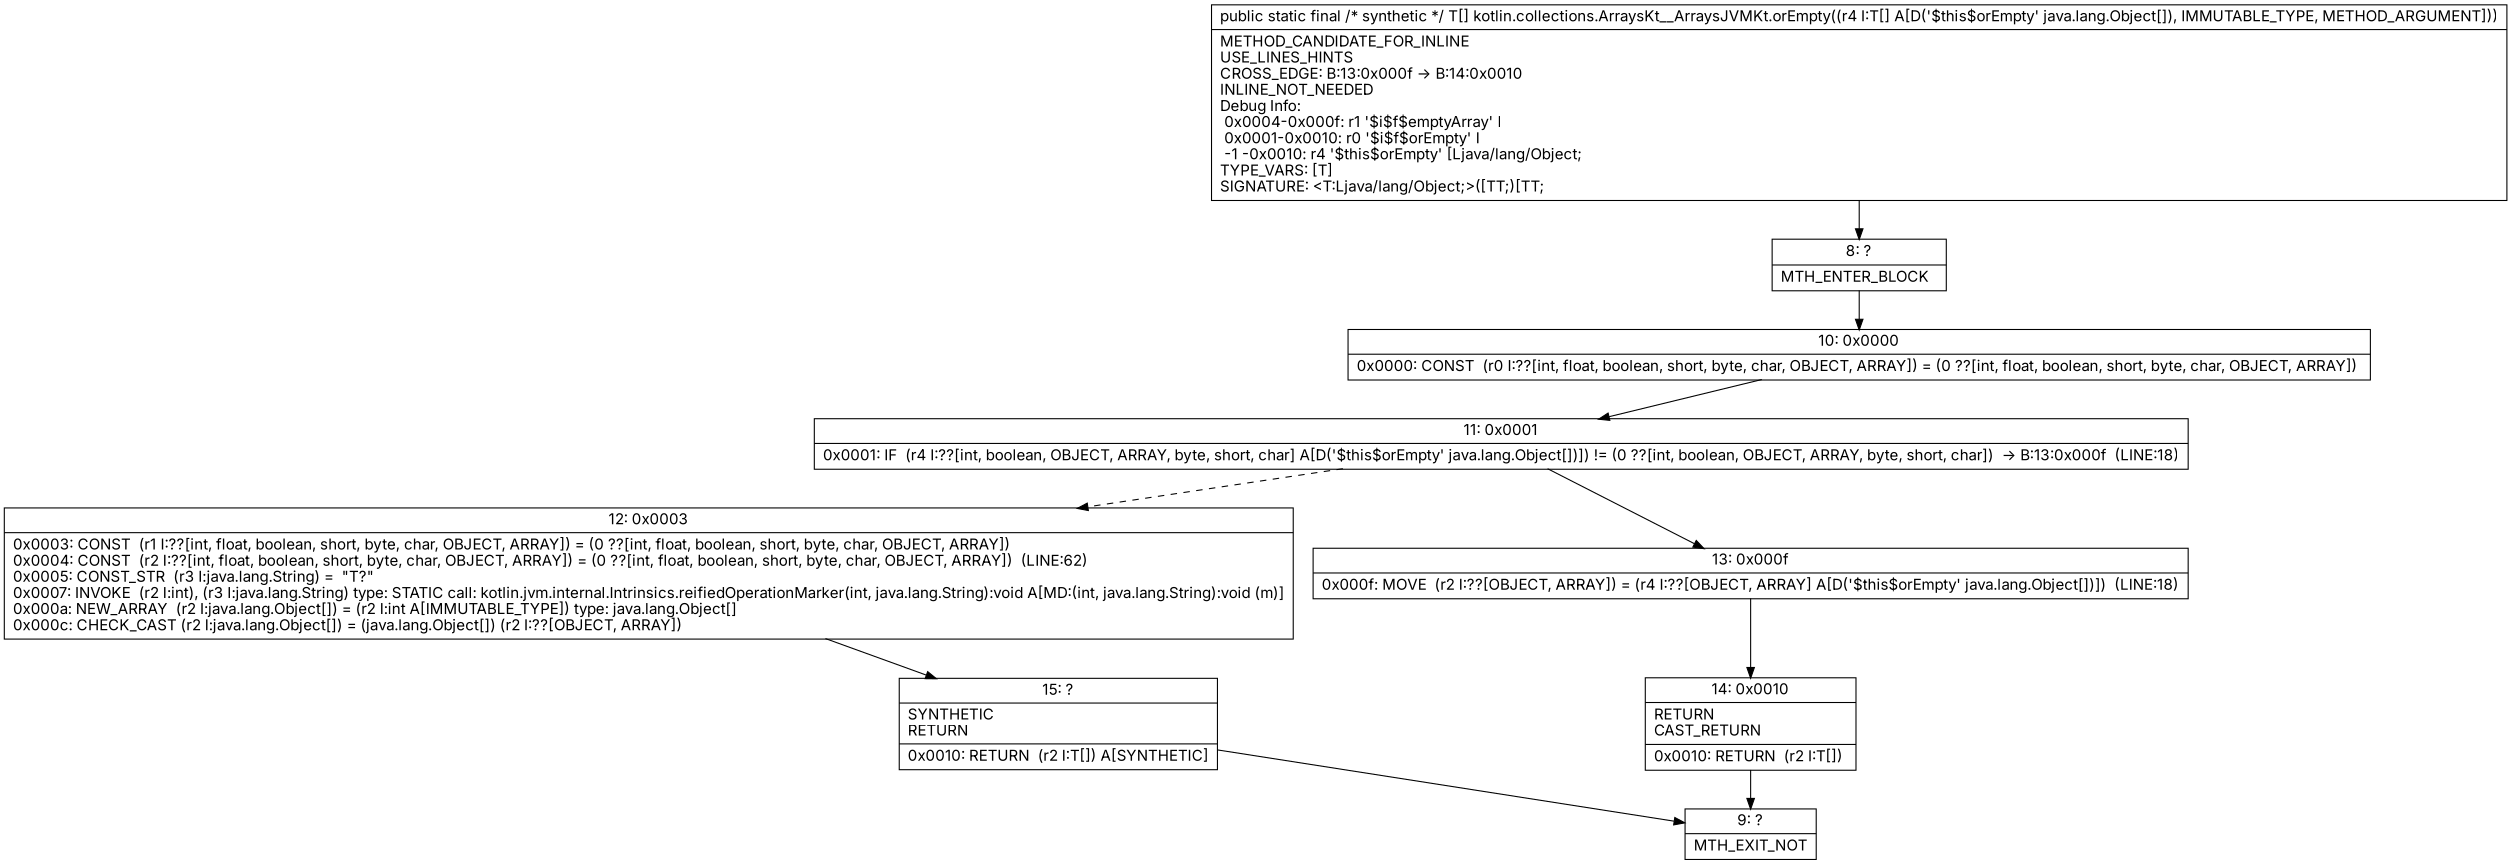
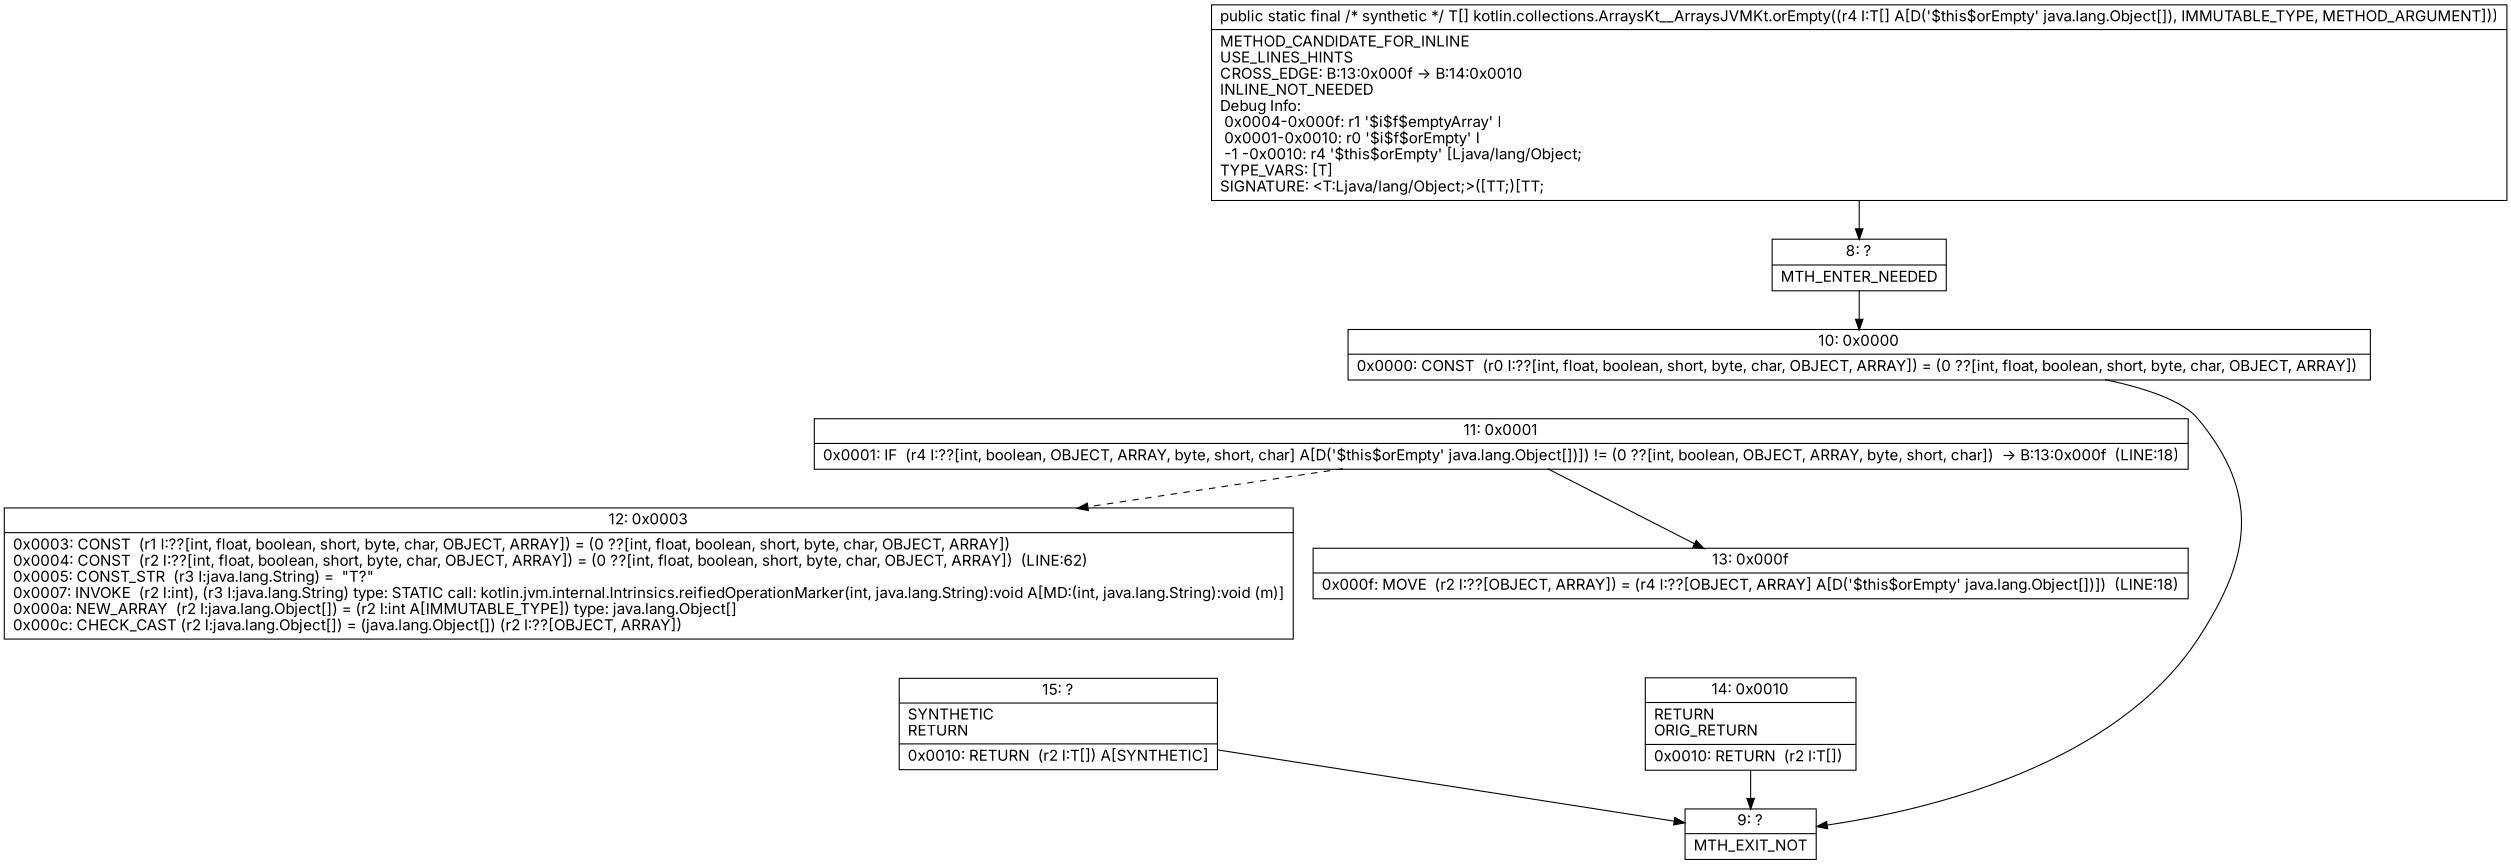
node "8: ?": text "MTH_ENTER_BLOCK" -> "MTH_ENTER_NEEDED"
edge "10: 0x0000" -> "11: 0x0001": now "10: 0x0000" -> "9: ?"
edge "13: 0x000f" -> "14: 0x0010": removed
edge "12: 0x0003" -> "15: ?": removed
node "14: 0x0010": text "CAST_RETURN" -> "ORIG_RETURN"
